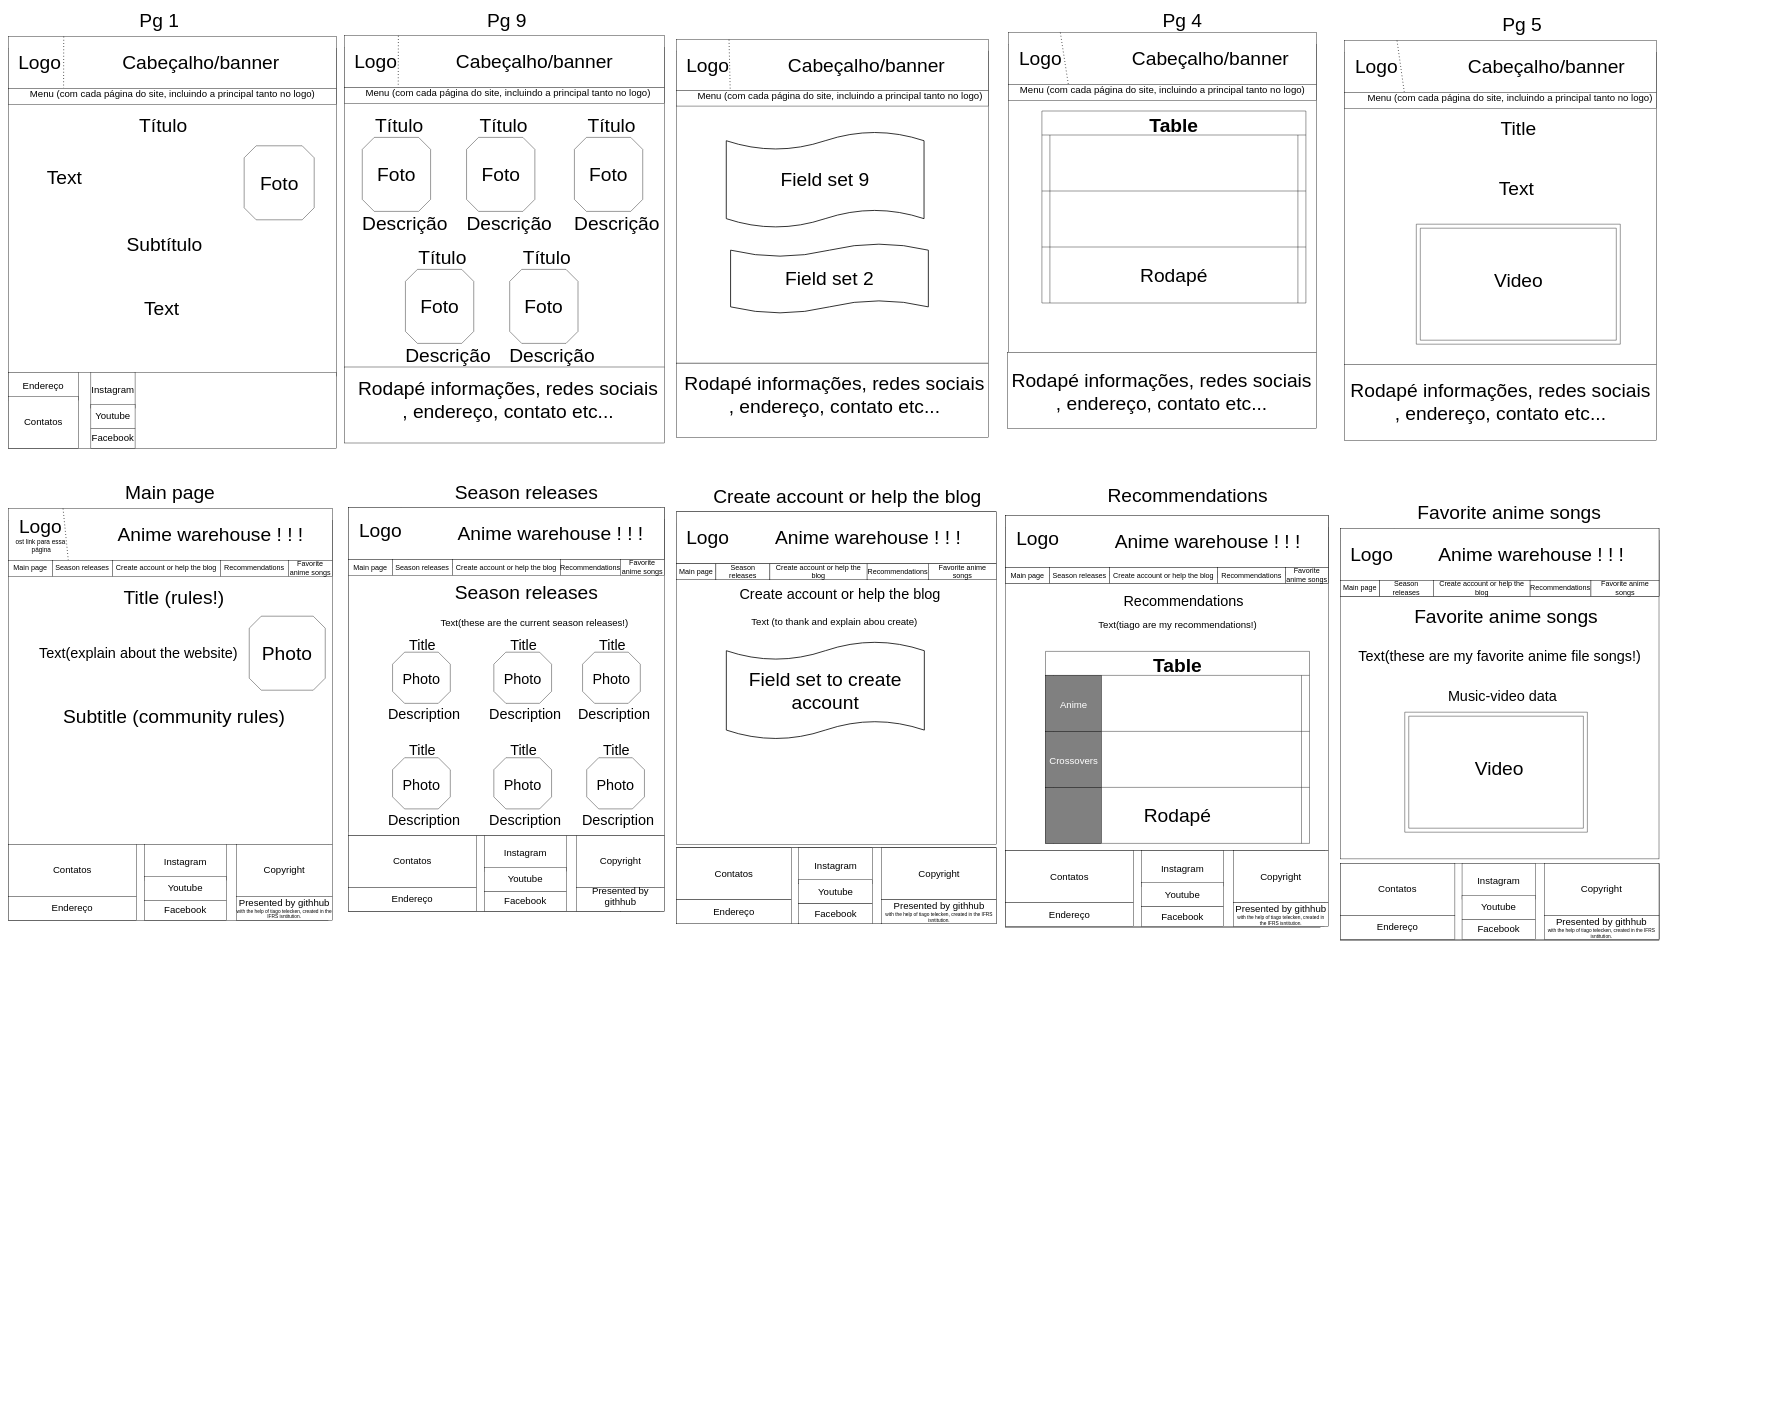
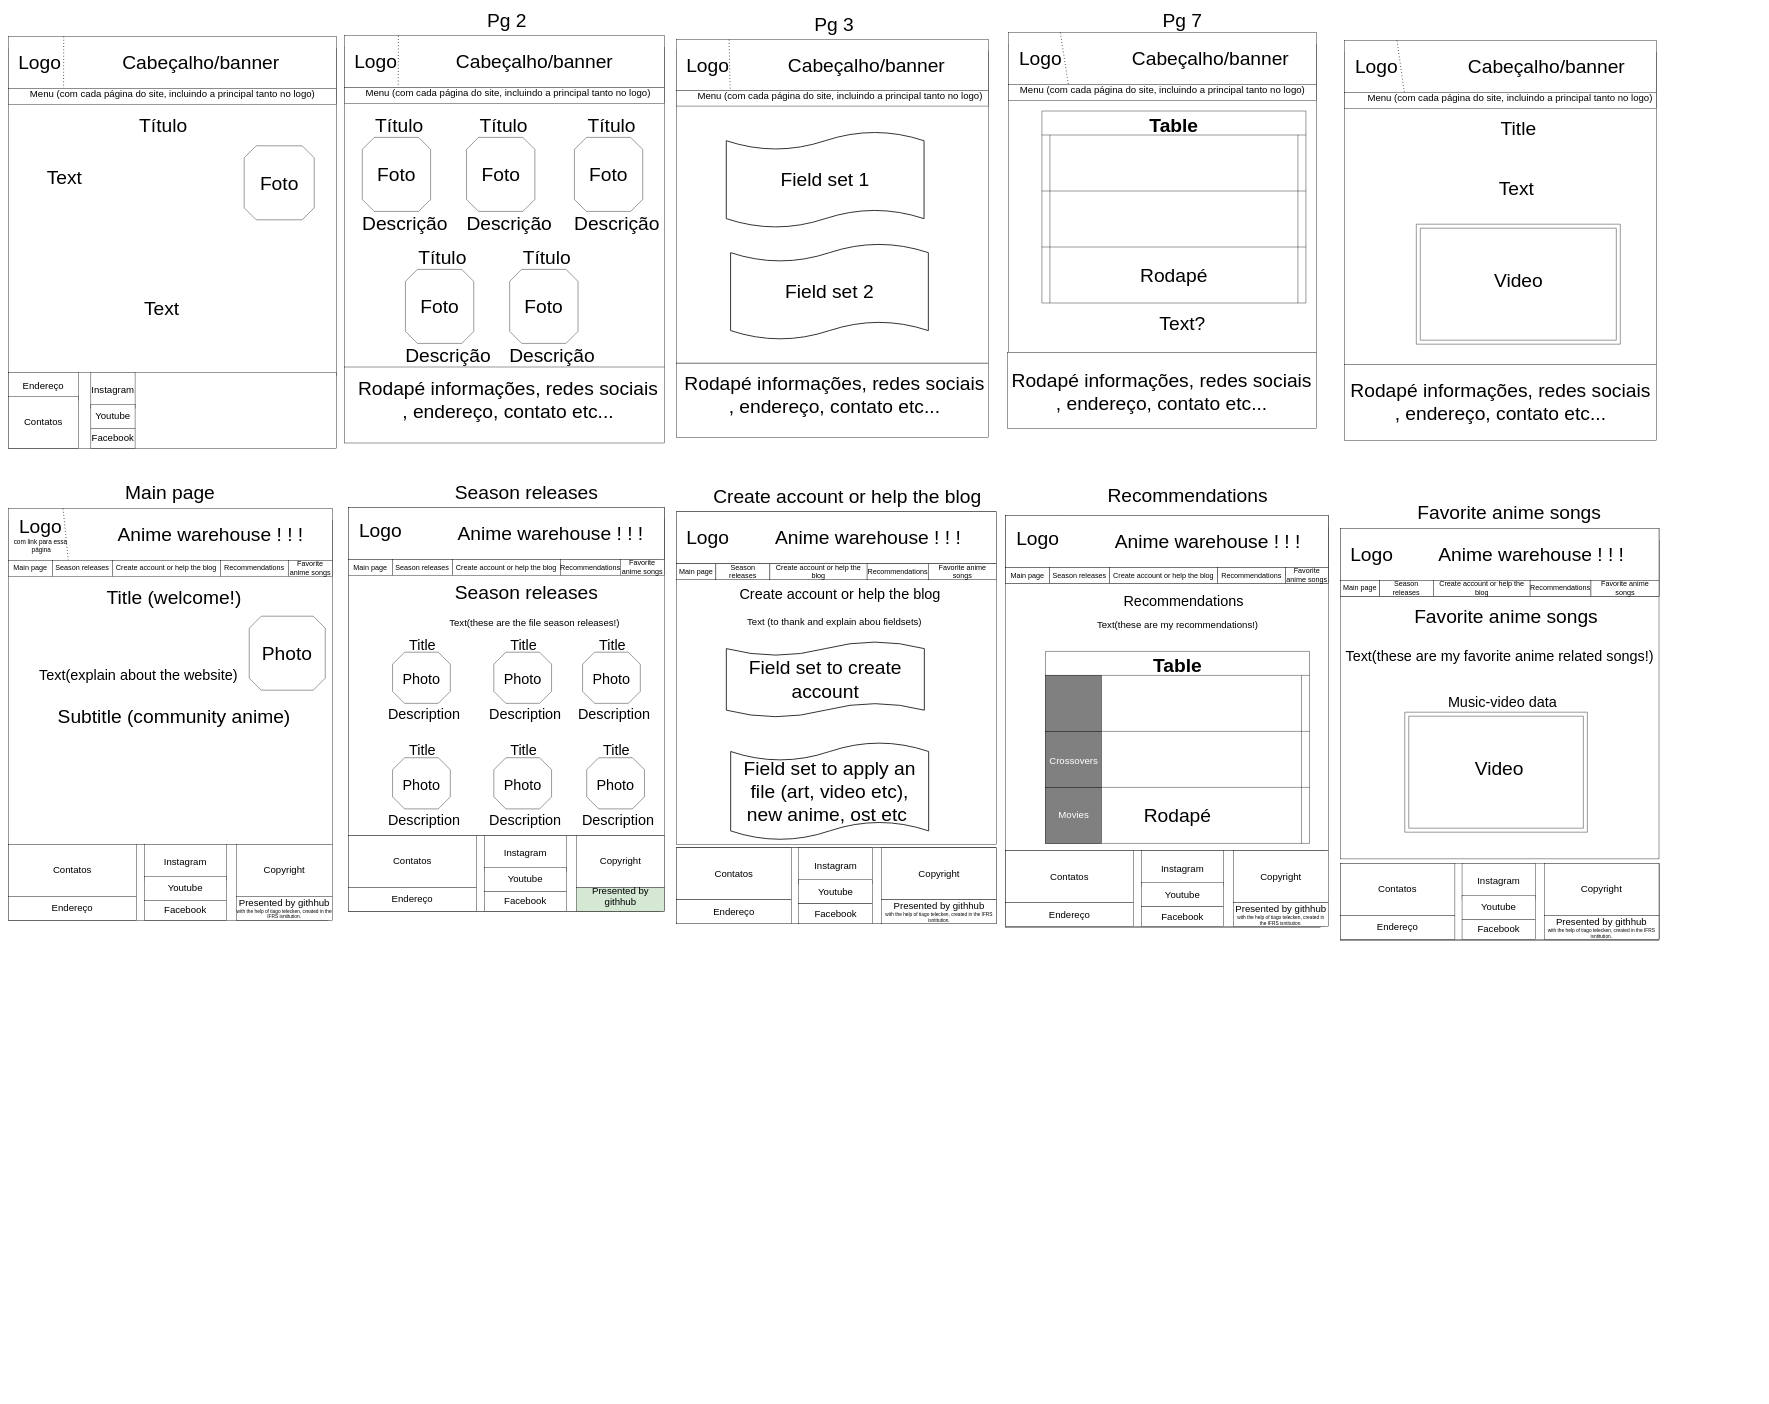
node "Pg 1": removed
node "Pg 9": label "Pg 9" -> "Pg 2"
node "Pg 4": label "Pg 4" -> "Pg 7"
node "Pg 3": added
node "Pg 5": removed
node "Field set 9": label "Field set 9" -> "Field set 1"
node "Subtítulo": removed
node "Field set 2": size 198x70 -> 198x96
node "Text?": added
node "Logo ost link para essa página": label "Logo ost link para essa página" -> "Logo com link para essa página"
node "Title (rules!)": label "Title (rules!)" -> "Title (welcome!)"
node "Text (to thank and explain abou create)": label "Text (to thank and explain abou create)" -> "Text (to thank and explain abou fieldsets)"
node "Text(these are the current season releases!)": label "Text(these are the current season releases!)" -> "Text(these are the file season releases!)"
node "Text(tiago are my recommendations!)": label "Text(tiago are my recommendations!)" -> "Text(these are my recommendations!)"
node "Text(explain about the website)": moved (138, 652) -> (138, 674)
node "Text(these are my favorite anime file songs!)": label "Text(these are my favorite anime file songs!)" -> "Text(these are my favorite anime related songs!)"
node "Field set to create account": size 198x98 -> 198x76
node "Music-video data": moved (1502, 696) -> (1502, 702)
node "Anime": removed
node "Subtitle (community rules)": label "Subtitle (community rules)" -> "Subtitle (community anime)"
node "Field set to apply an file (art, video etc), new anime, ost etc": added
node "Movies": added
node "Presented by githhub .": fillcolor #ffffff -> #d5e8d4
